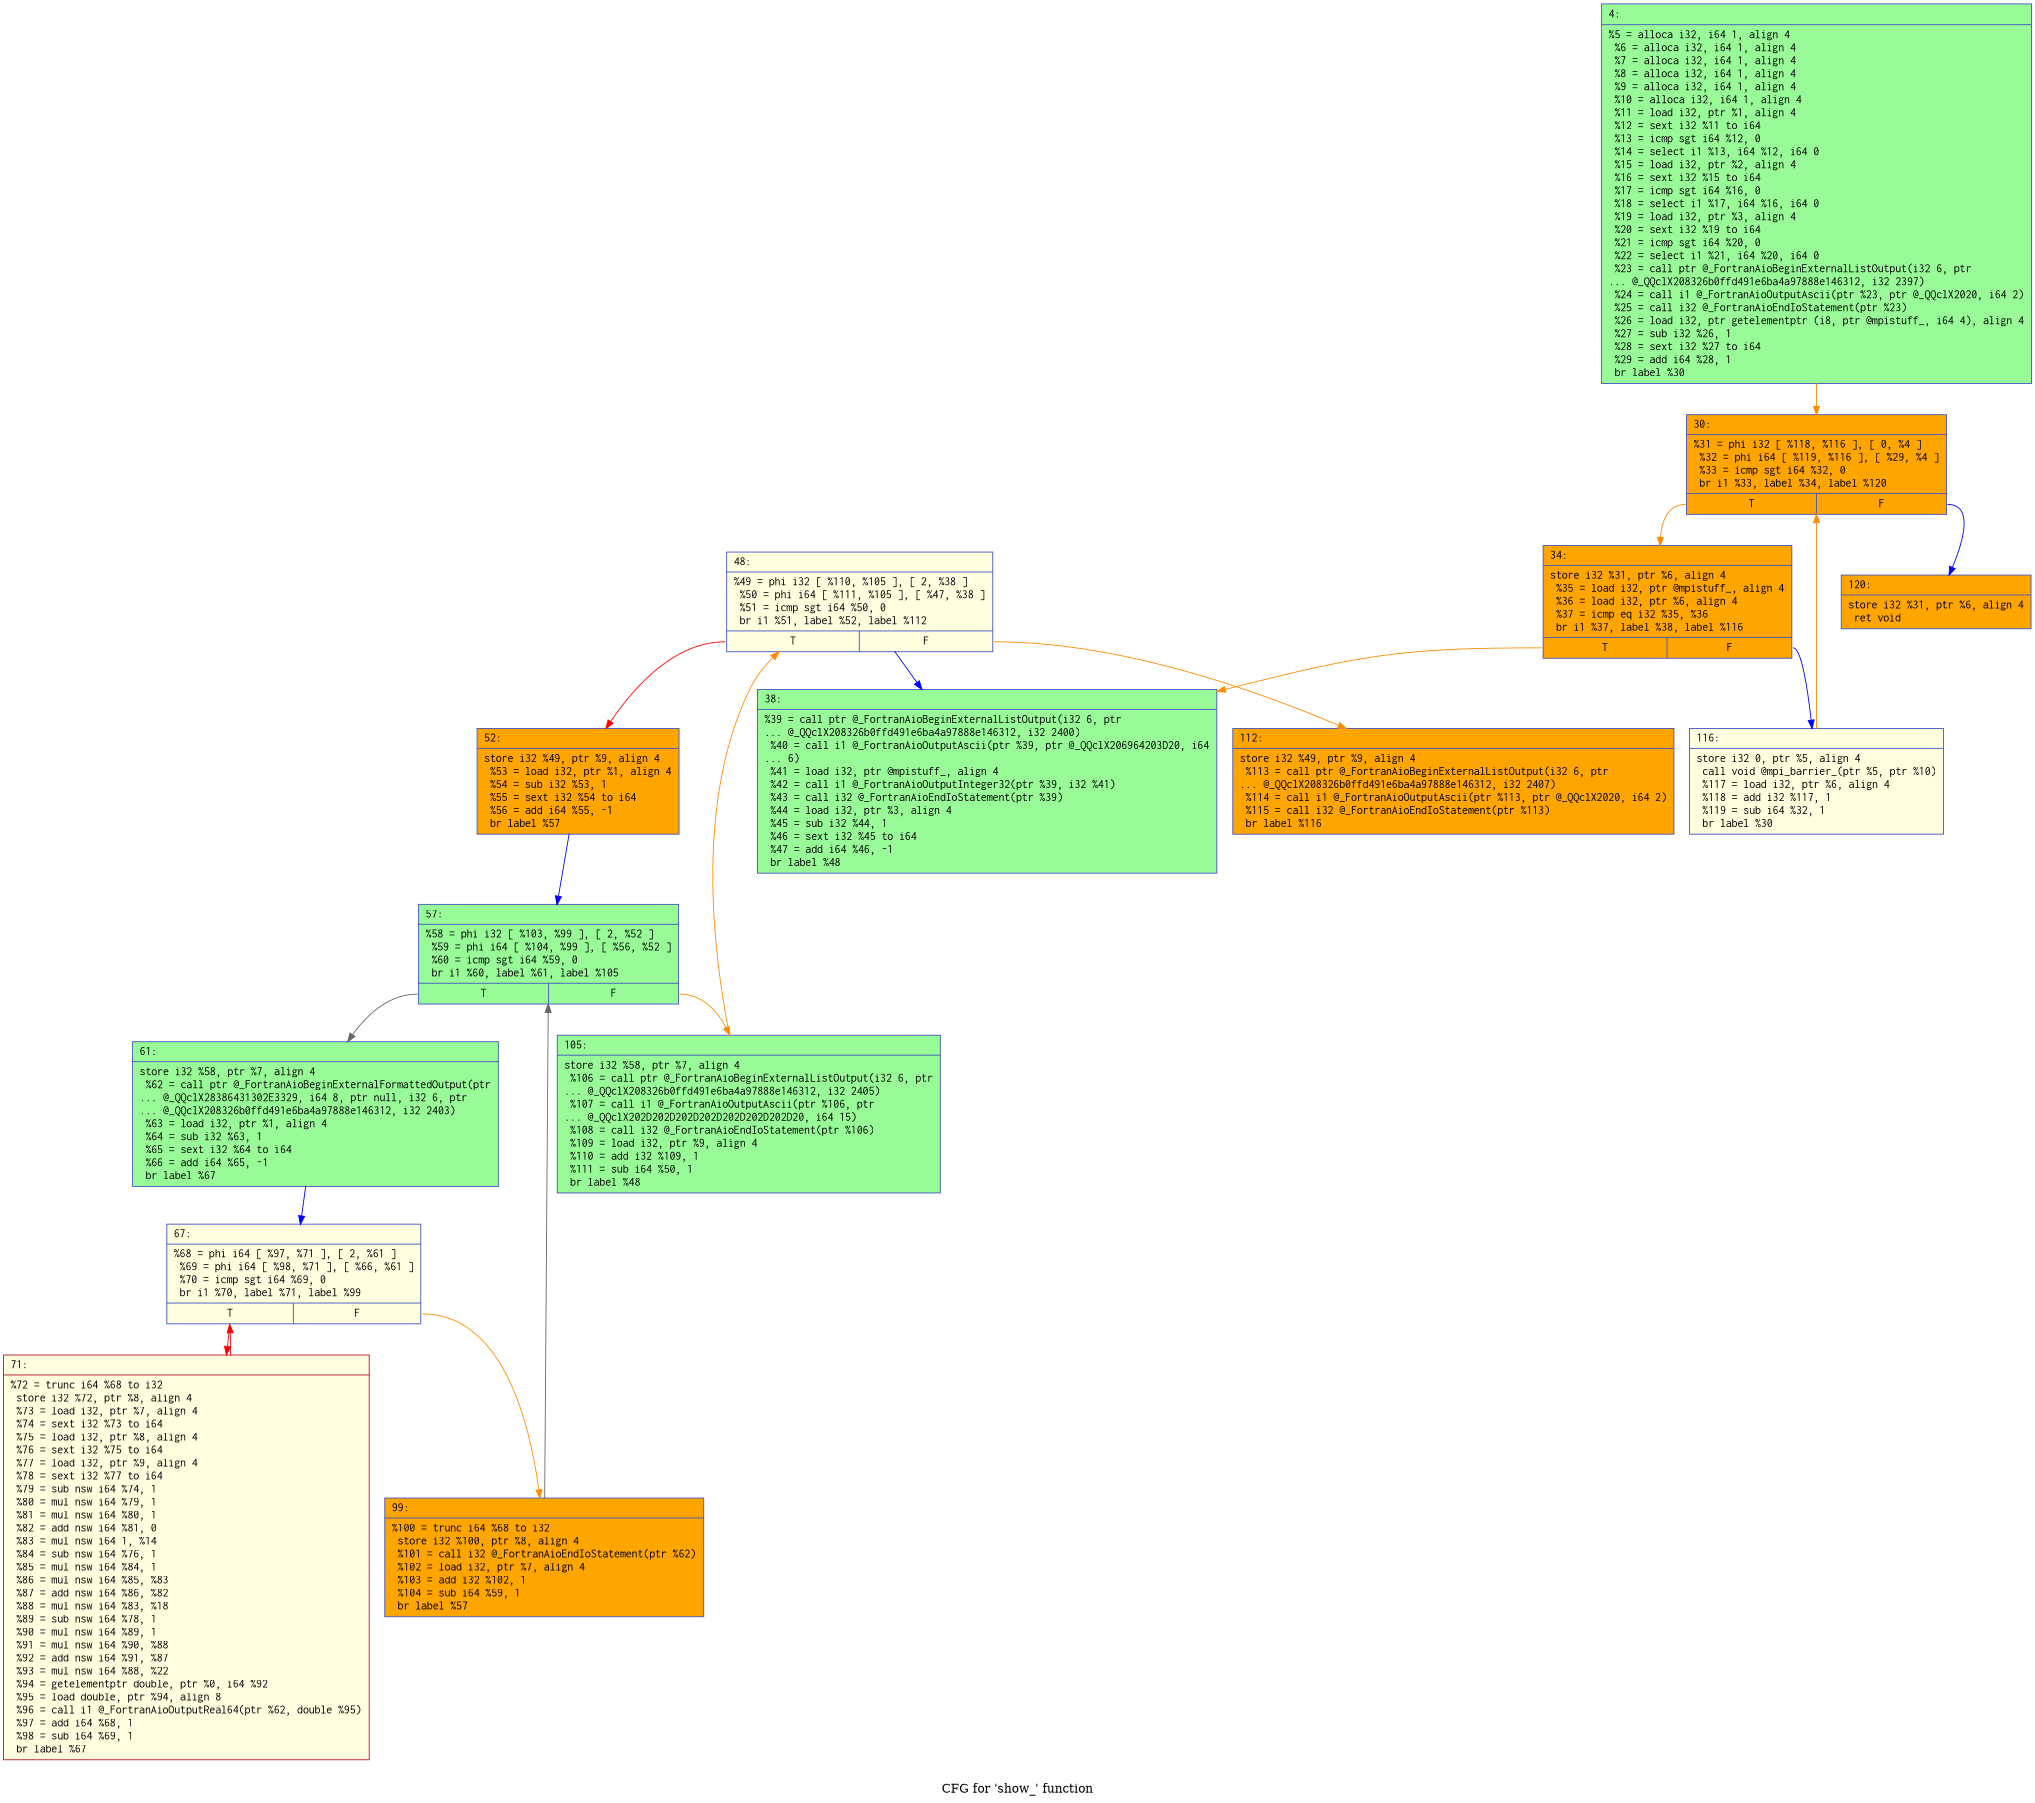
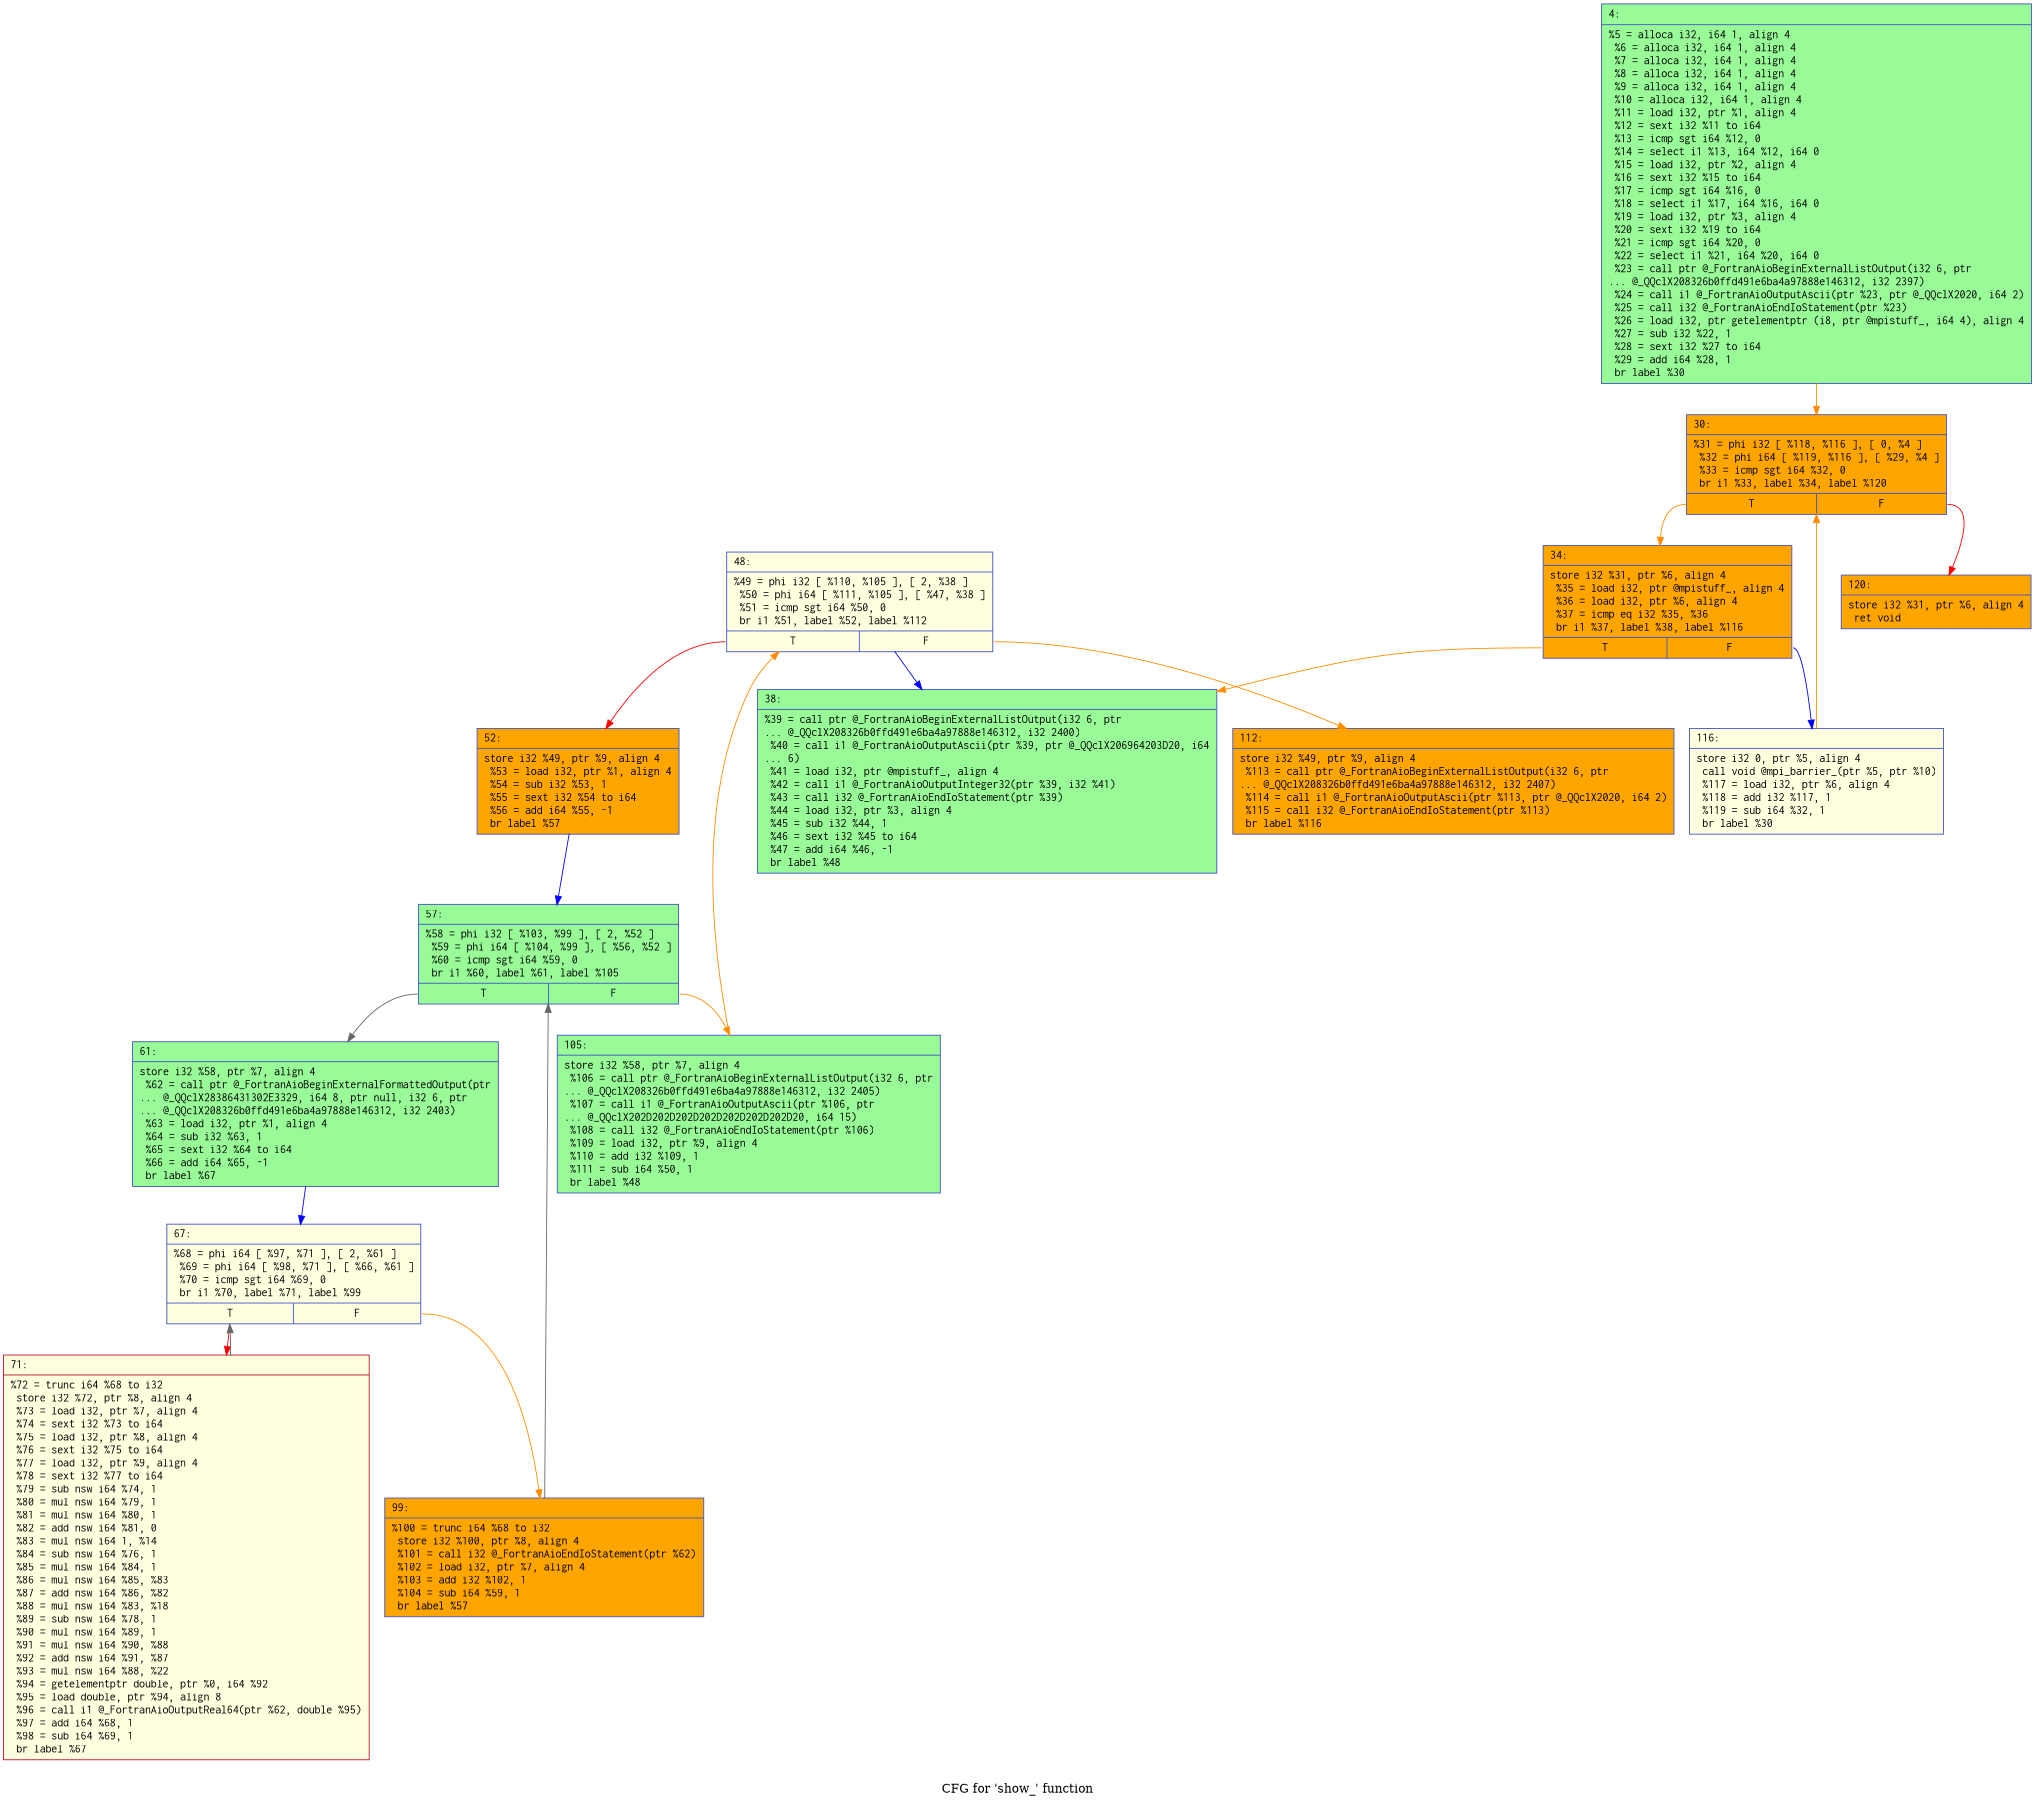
node "4:": text "%27 = sub i32 %26, 1" -> "%27 = sub i32 %22, 1"
edge "30:" -> "120:": color blue -> red
edge "71:" -> "67:": color red -> gray40
